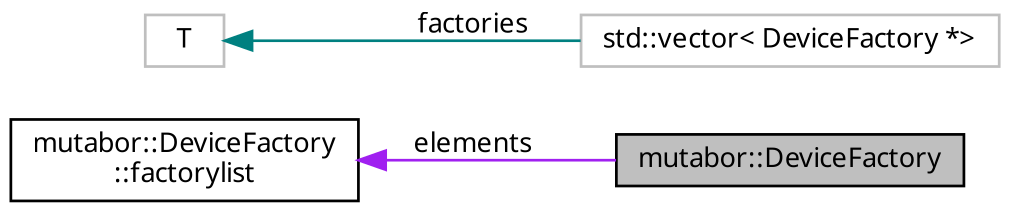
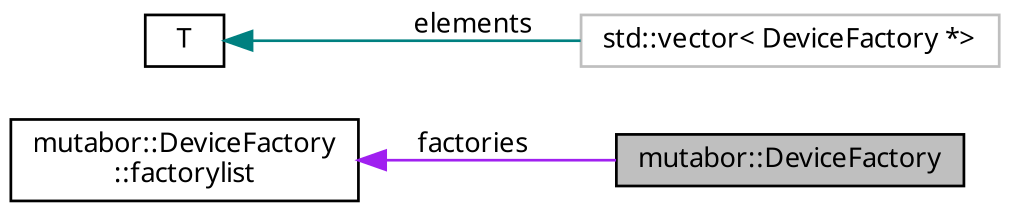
edge "std::vector< DeviceFactory *>" -> "T": label " factories" -> " elements"
node "T": color grey75 -> black
edge "mutabor::DeviceFactory" -> "mutabor::DeviceFactory ::factorylist": label " elements" -> " factories"
